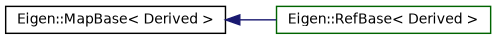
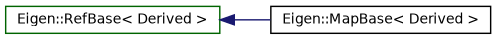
edge "Eigen::RefBase< Derived >" -> "Eigen::MapBase< Derived >": reversed
